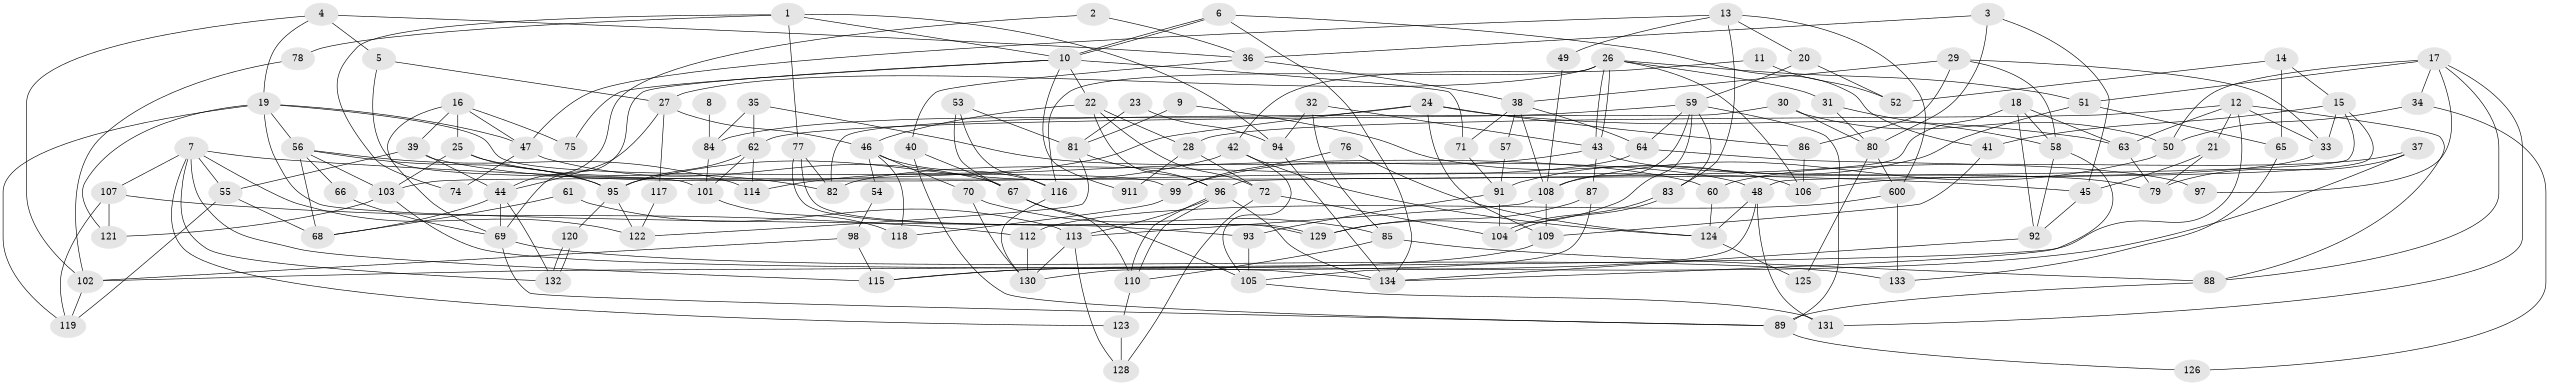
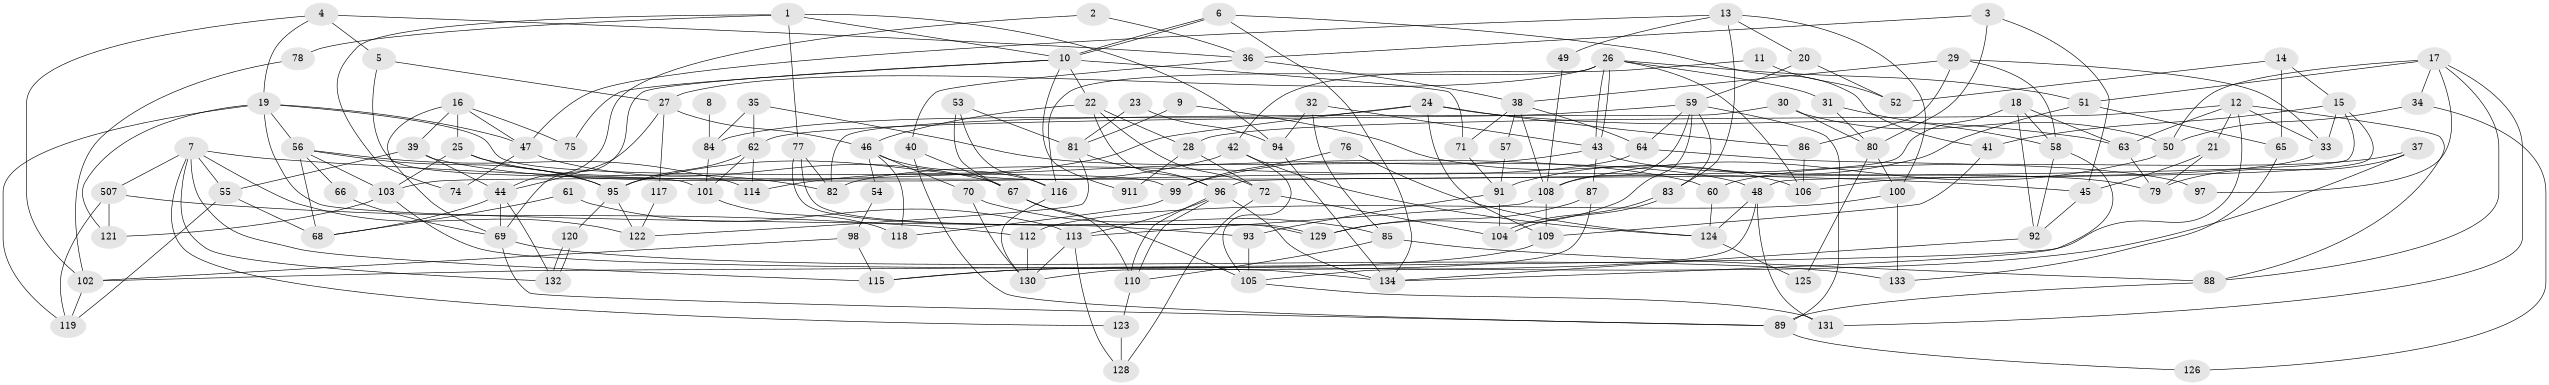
node "107": label "107" -> "507"
node "600": label "600" -> "100"
